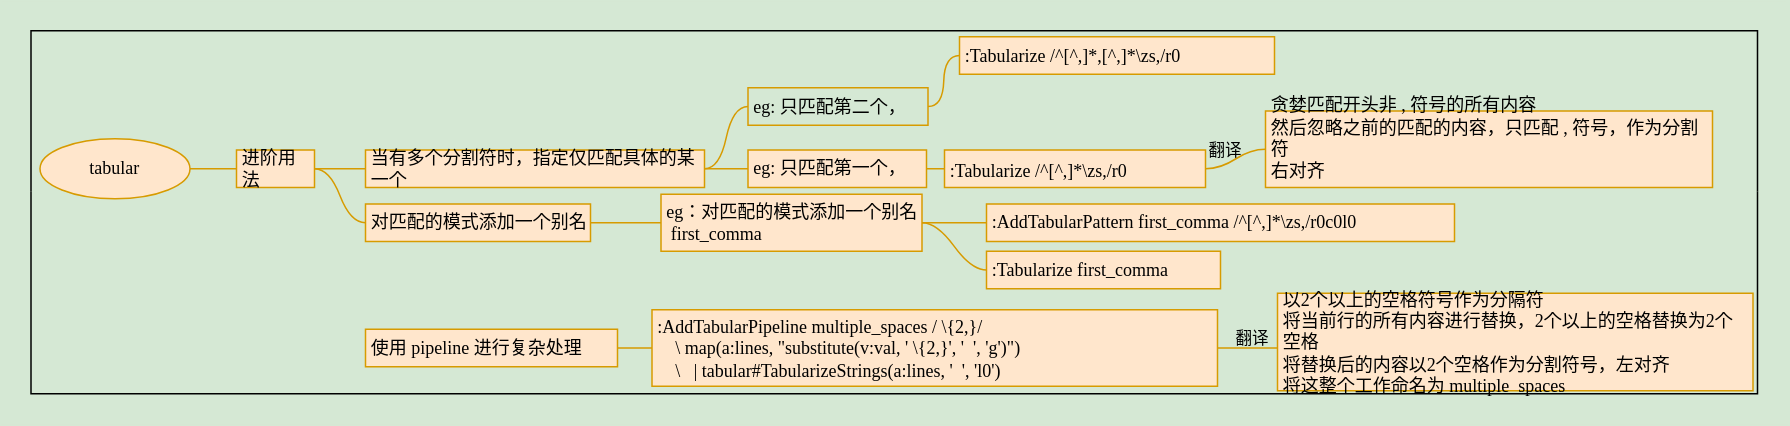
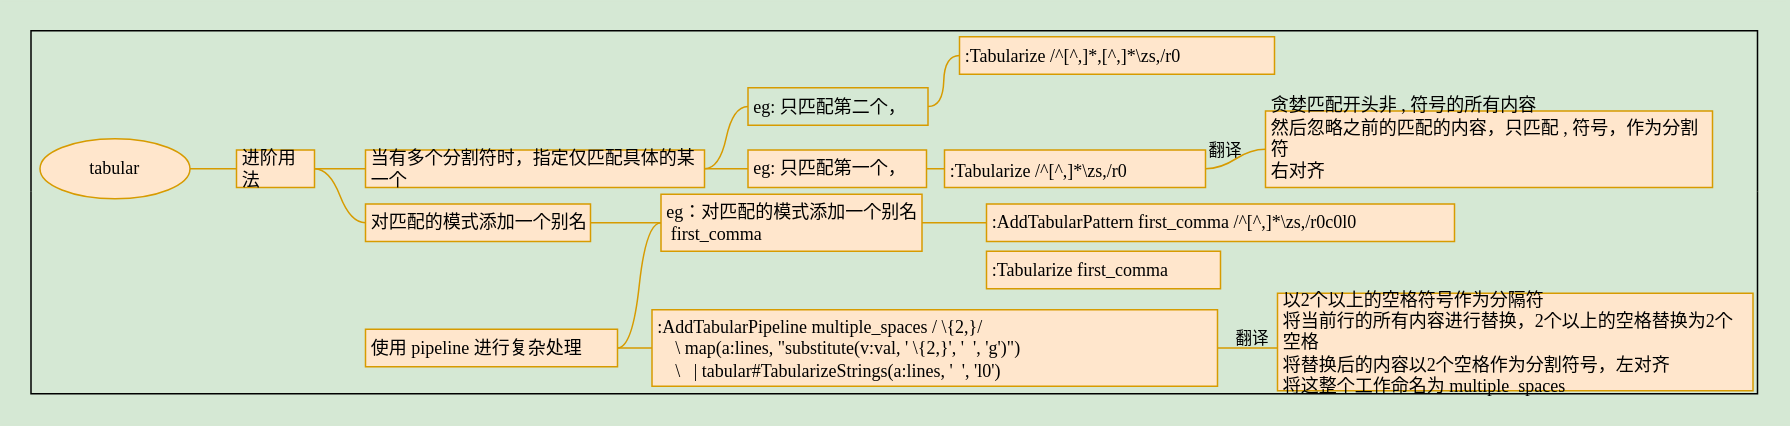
edge "eg：对匹配的模式添加一个别名 first_comma" -- ":Tabularize first_comma": now "eg：对匹配的模式添加一个别名 first_comma" -- "使用 pipeline 进行复杂处理"
